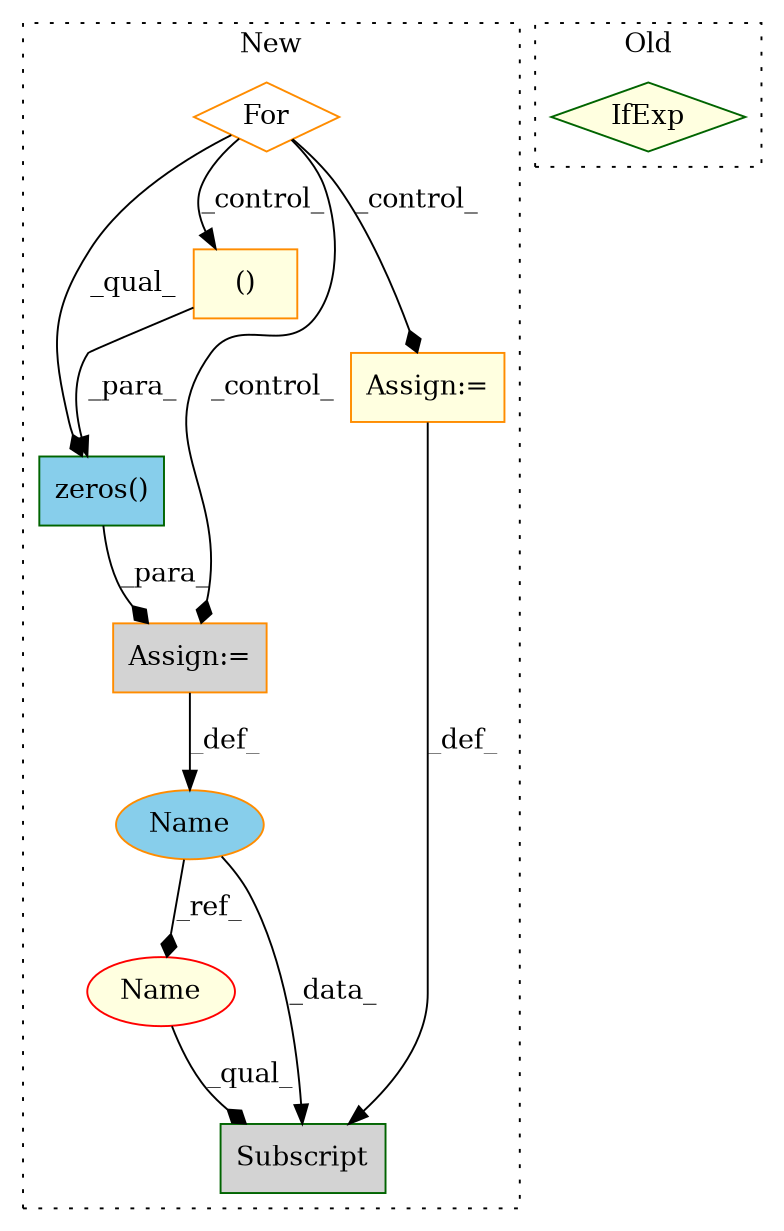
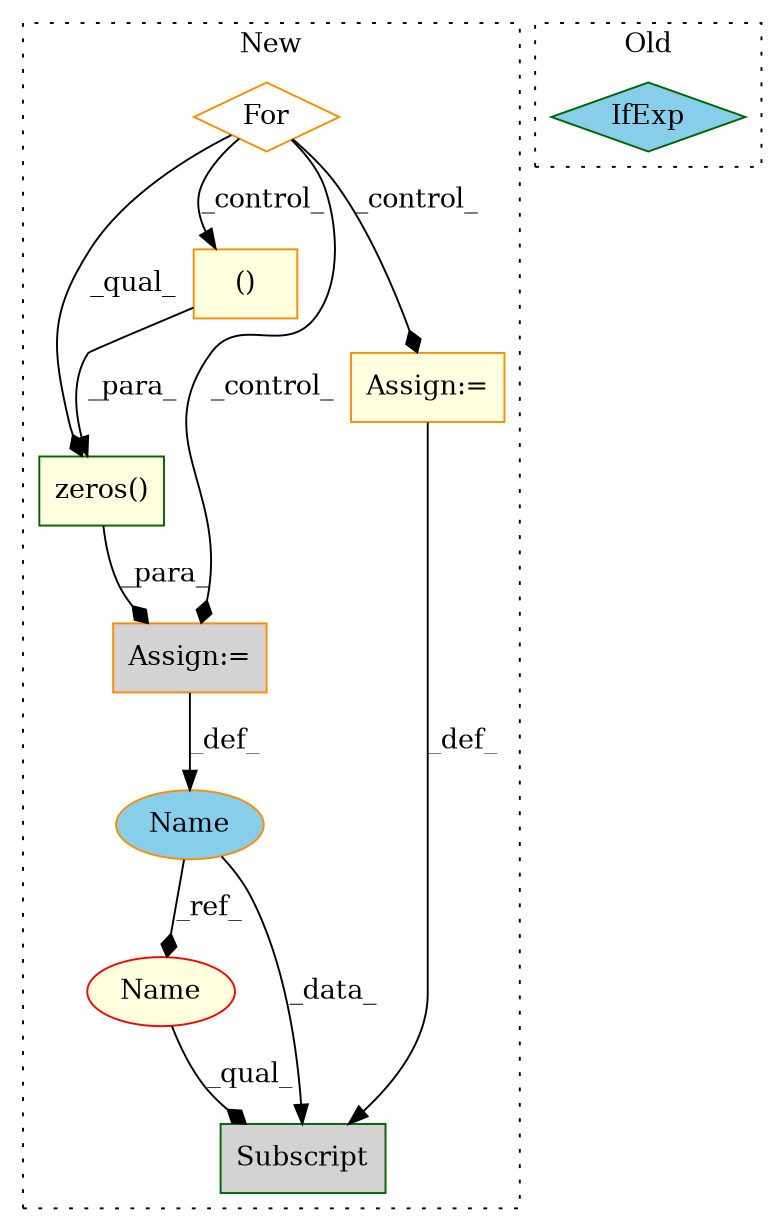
node "IfExp": fillcolor lightyellow -> skyblue
node "zeros()": fillcolor skyblue -> lightyellow
